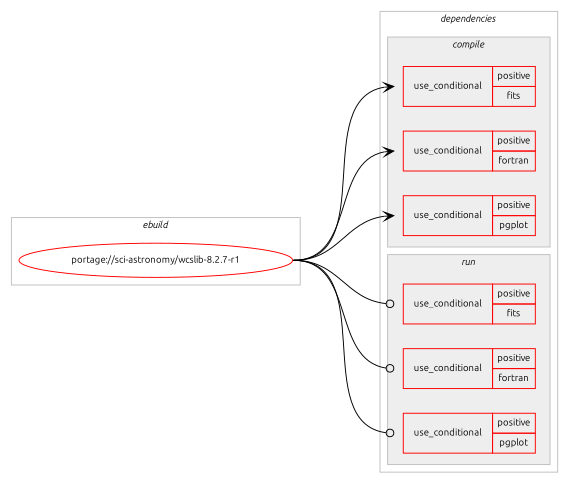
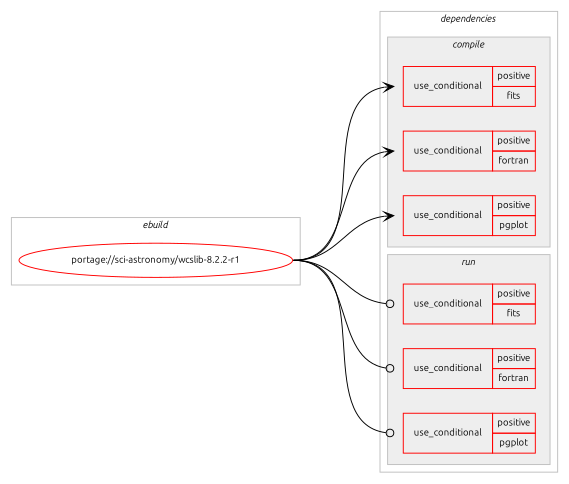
node "portage://sci-astronomy/wcslib-8.2.7-r1": label "portage://sci-astronomy/wcslib-8.2.7-r1" -> "portage://sci-astronomy/wcslib-8.2.2-r1"
